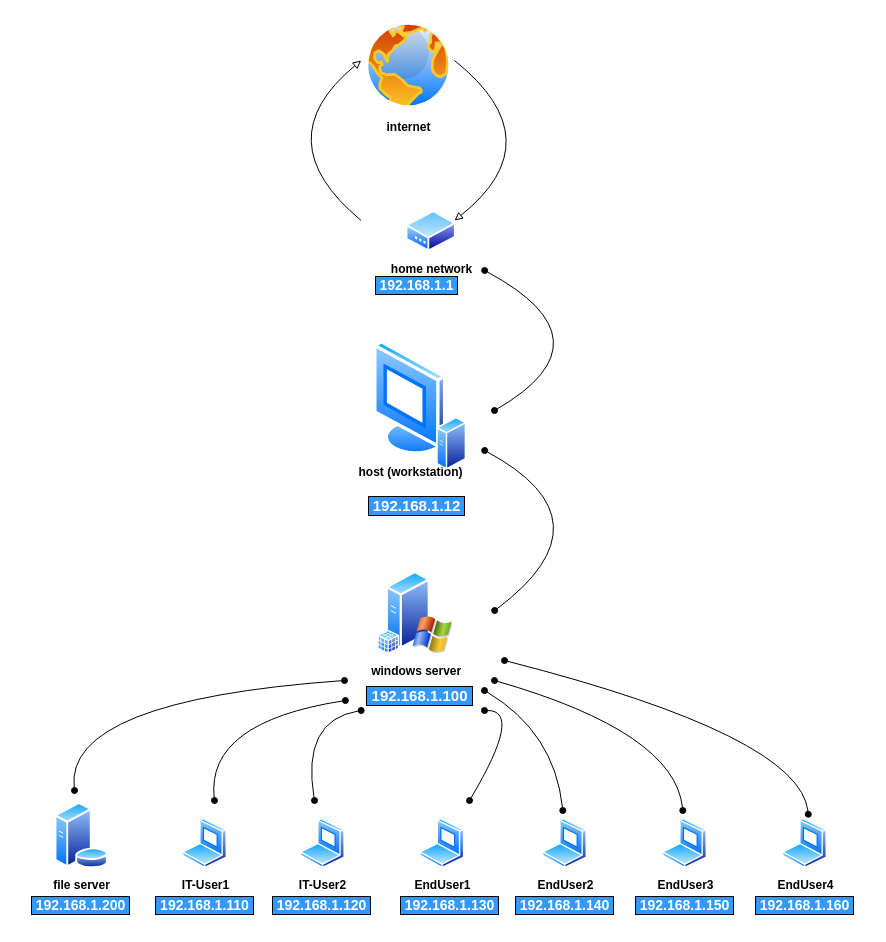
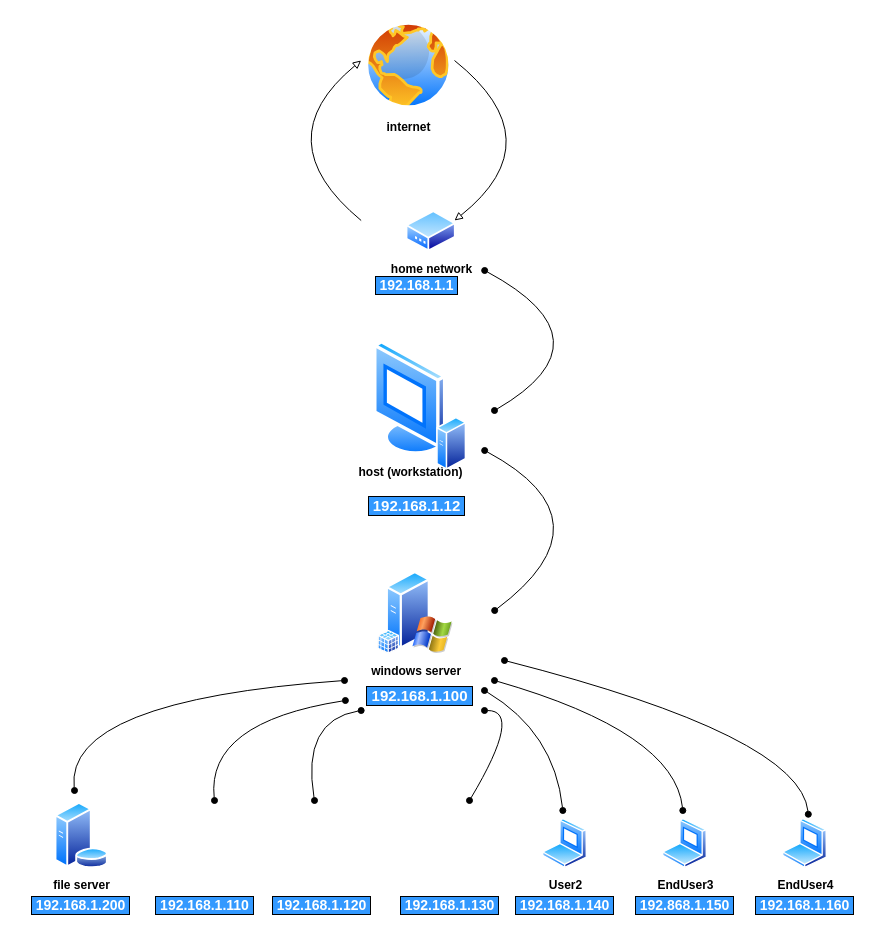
node "IT-User1": removed
node "IT-User2": removed
node "EndUser1": removed
node "EndUser2": label "EndUser2" -> "User2"
node "192.168.1.150": label "192.168.1.150" -> "192.868.1.150"
